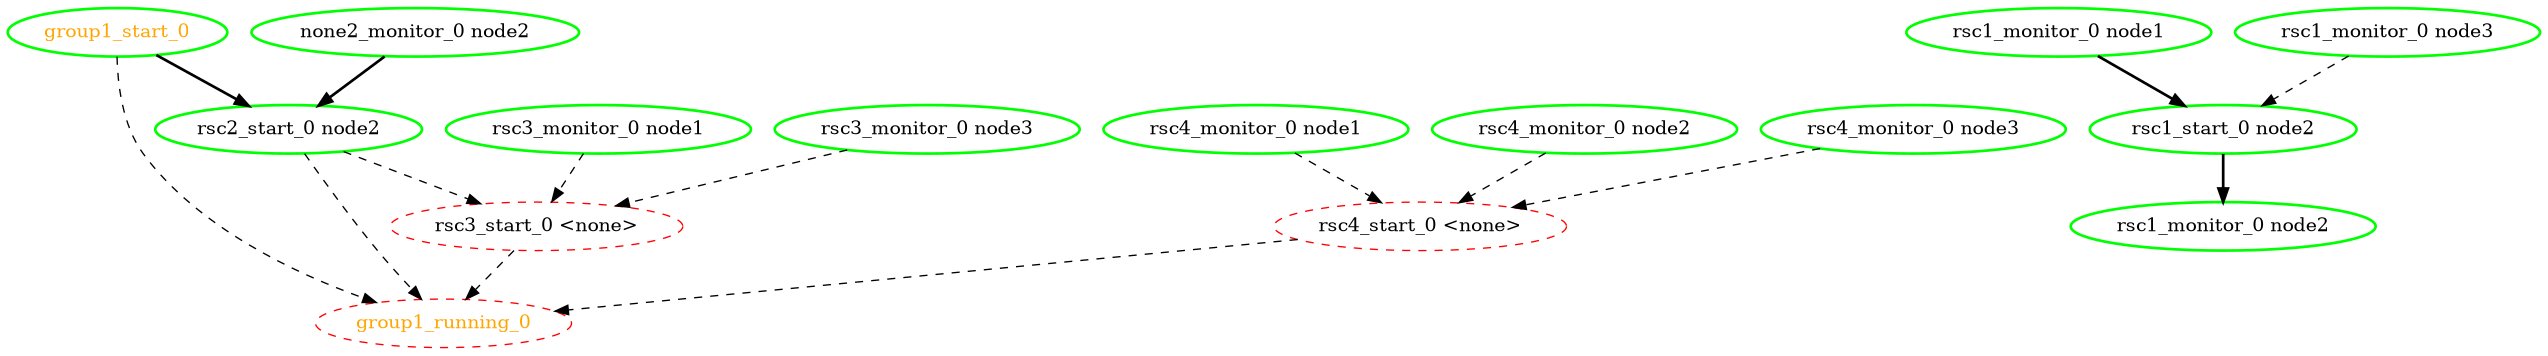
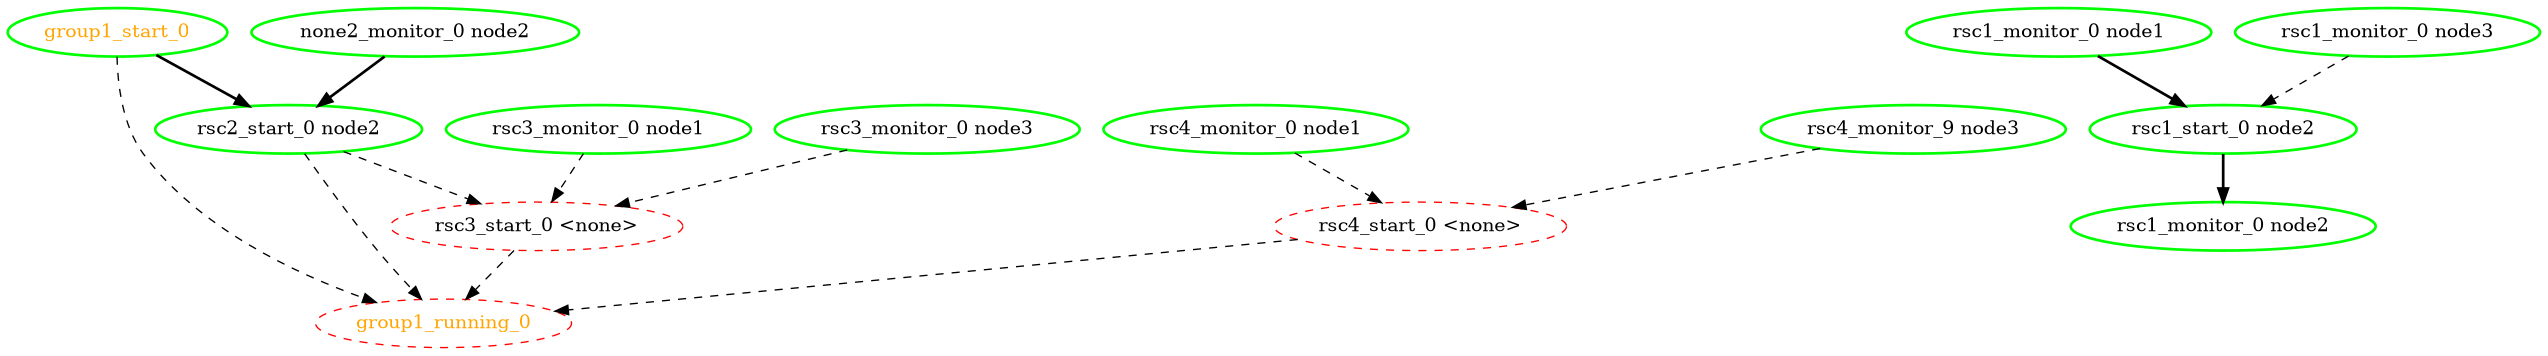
node "rsc4_monitor_0 node2": removed
node "rsc4_monitor_0 node3": label "rsc4_monitor_0 node3" -> "rsc4_monitor_9 node3"
